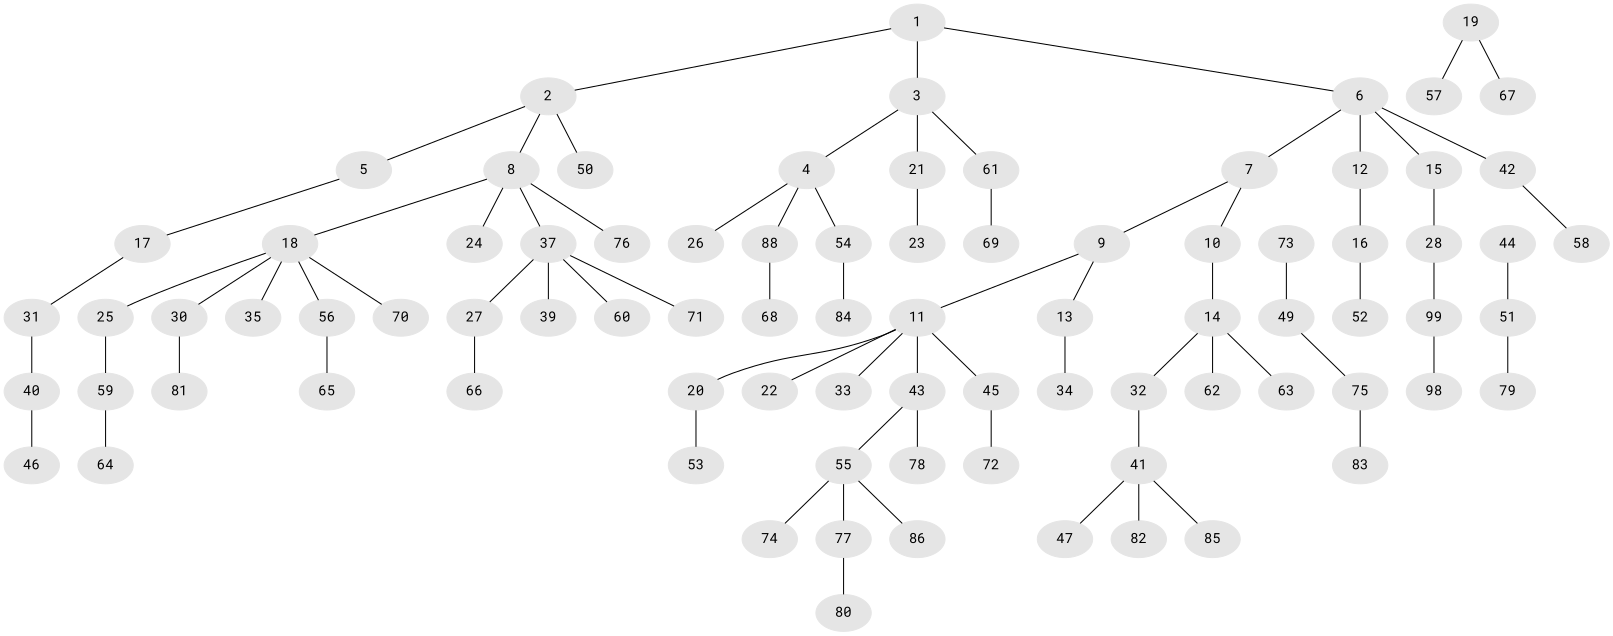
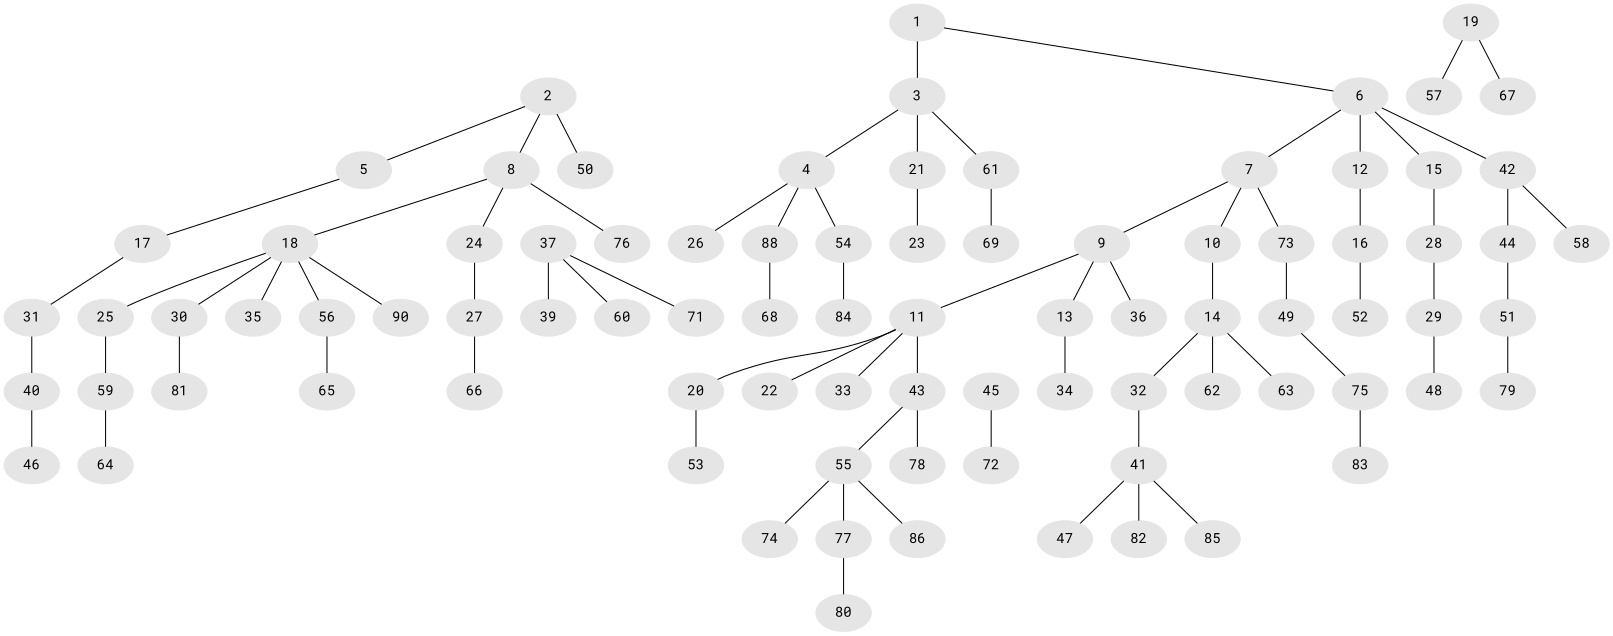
edge "1" -- "2": removed
edge "8" -- "37": removed
edge "7" -- "73": added
edge "42" -- "44": added
edge "37" -- "27": now "24" -- "27"
node "70": label "70" -> "90"
node "36": added
node "99": label "99" -> "29"
edge "11" -- "45": removed
node "98": label "98" -> "48"
